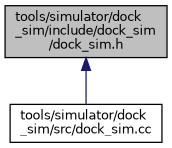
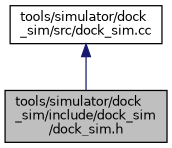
edge "tools/simulator/dock _sim/src/dock_sim.cc" -> "tools/simulator/dock _sim/include/dock_sim /dock_sim.h": reversed
